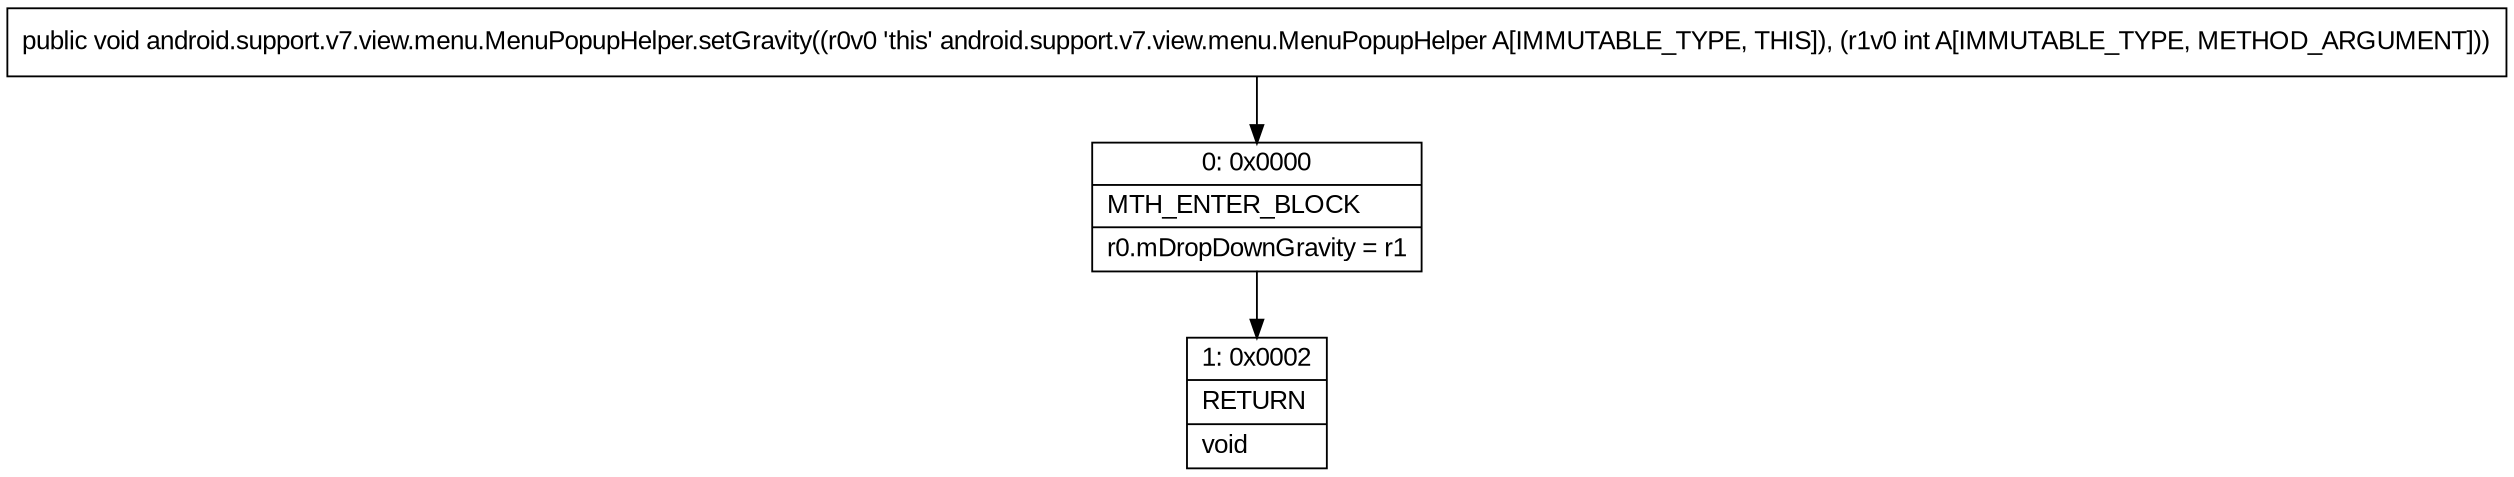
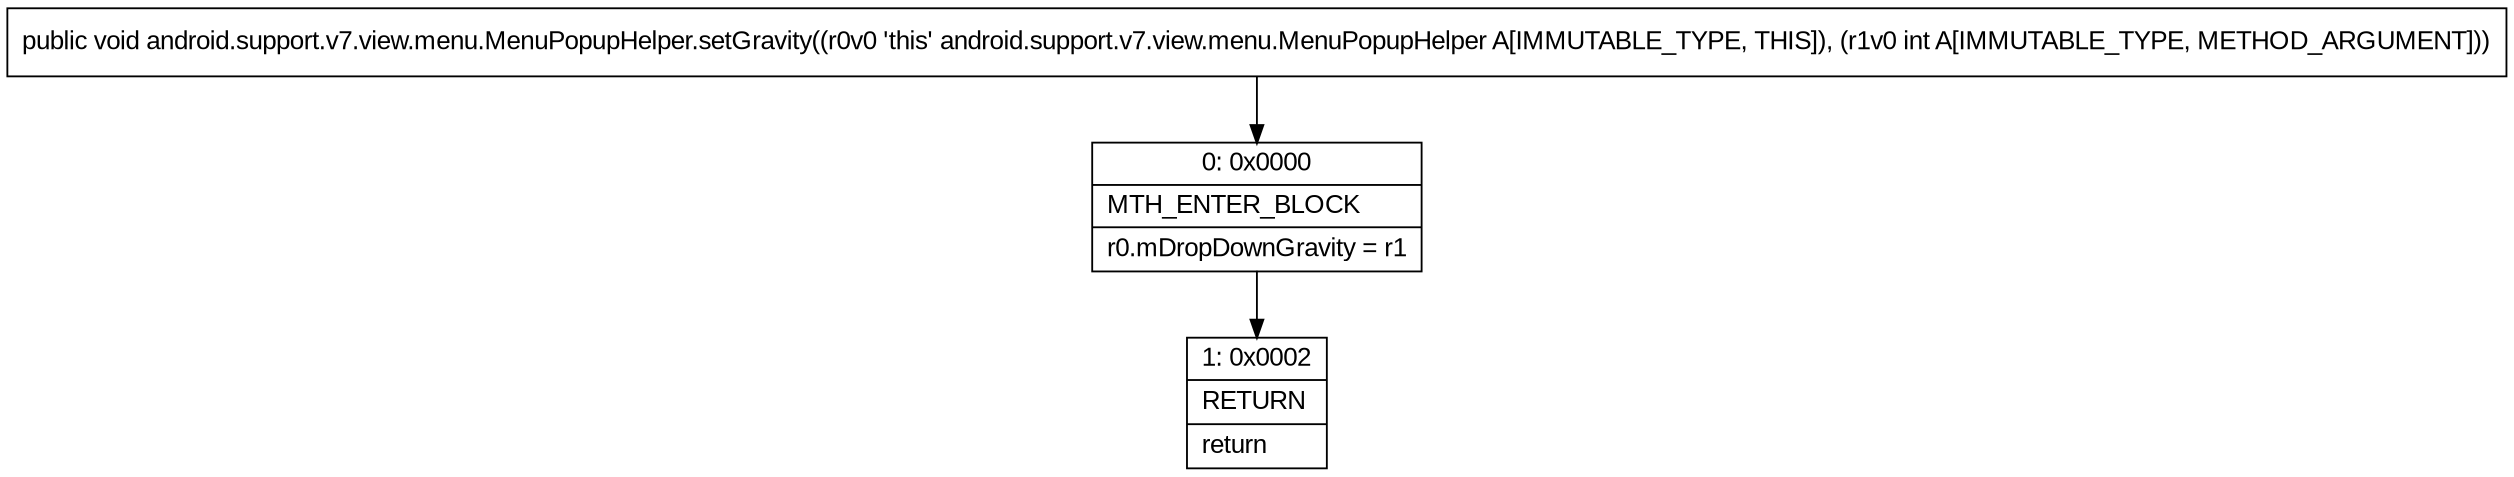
node "1: 0x0002": text "void" -> "return"
